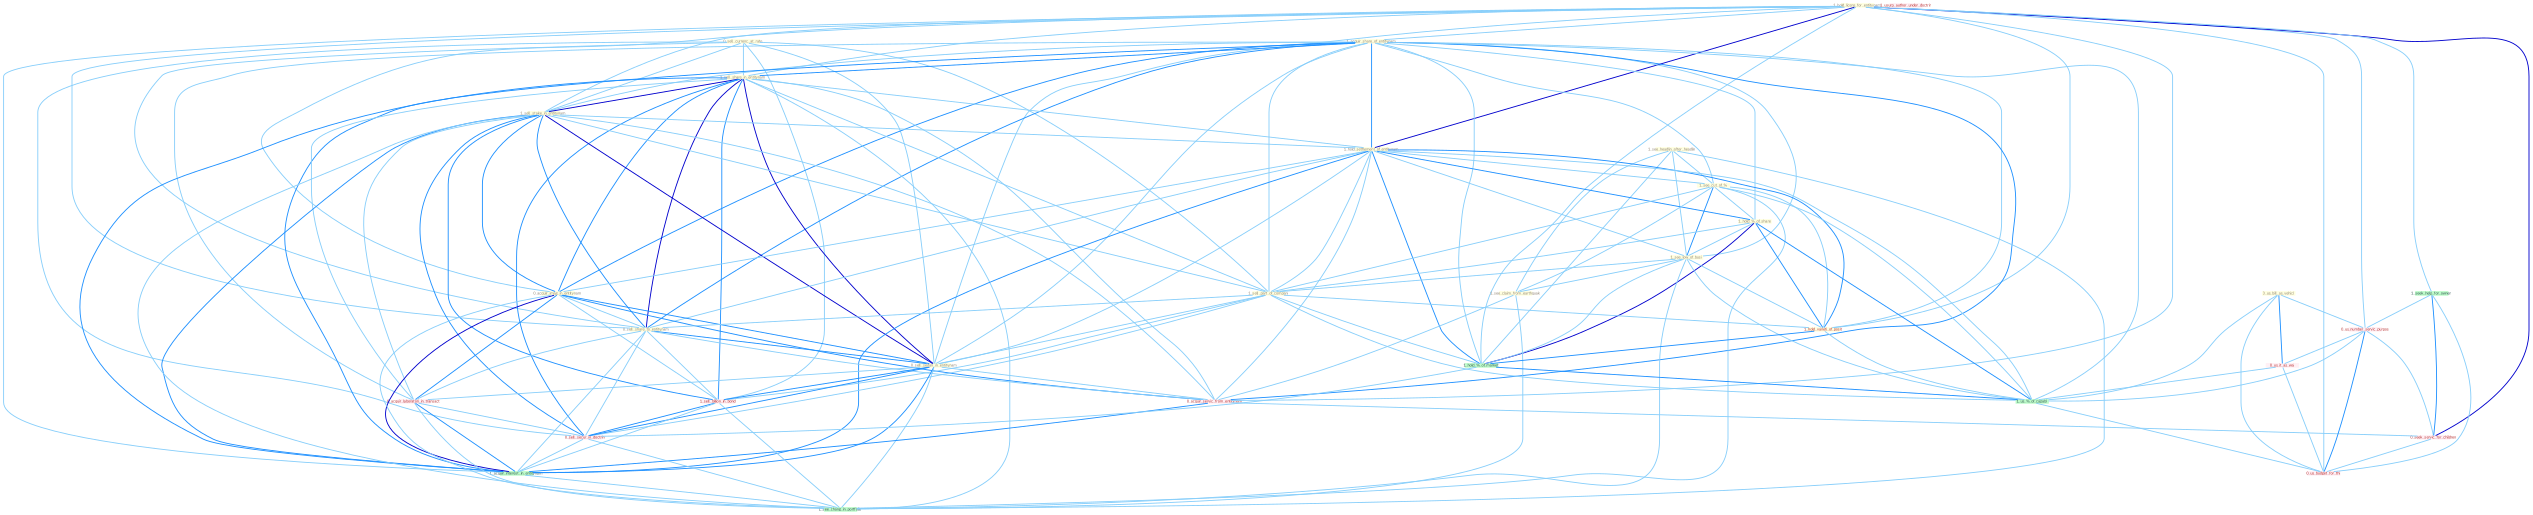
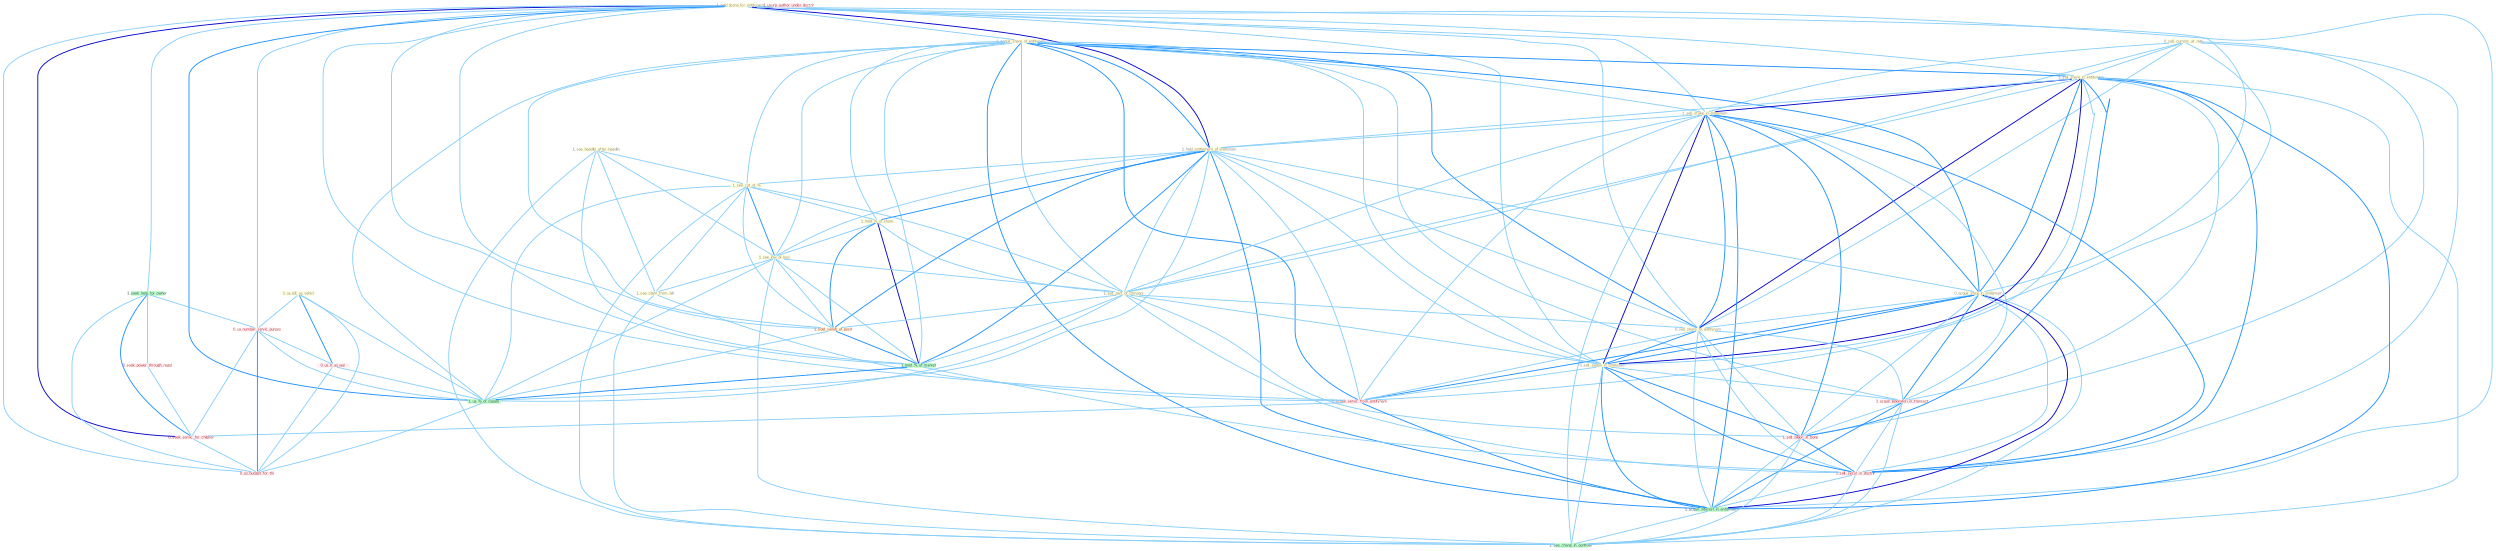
node "1_see_claim_from_earthquak": label "1_see_claim_from_earthquak" -> "1_see_claim_from_bill"
edge "1_hold_%_of_share" -- "1_us_%_of_capabl": now "1_hold_licens_for_entitynam" -- "1_us_%_of_capabl"
node "0_seek_power_through_regul": added
edge "0_acquir_laboratori_in_transact" -- "1_sell_billion_in_bond": added
edge "0_acquir_imag_in_entitynam" -- "0_sell_secur_in_doctrin": added
